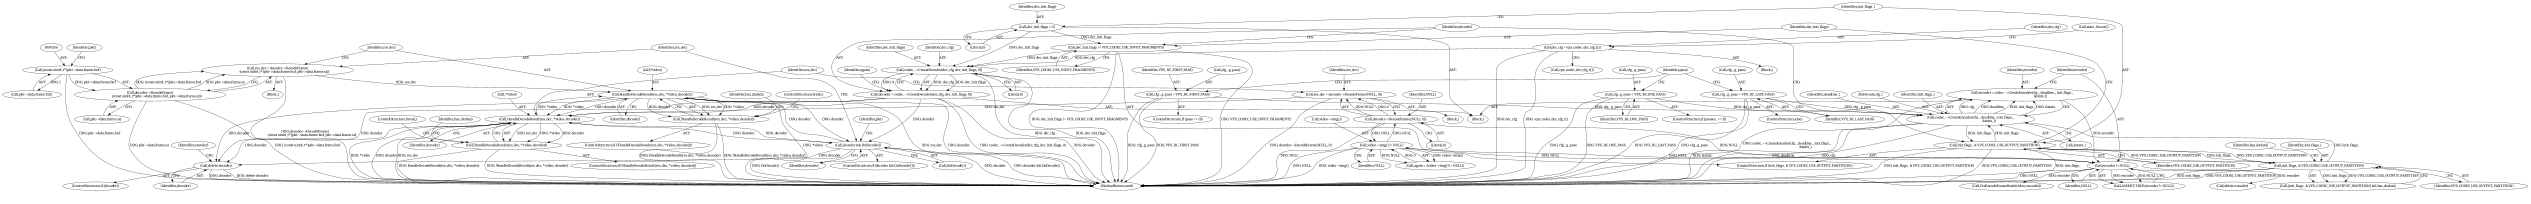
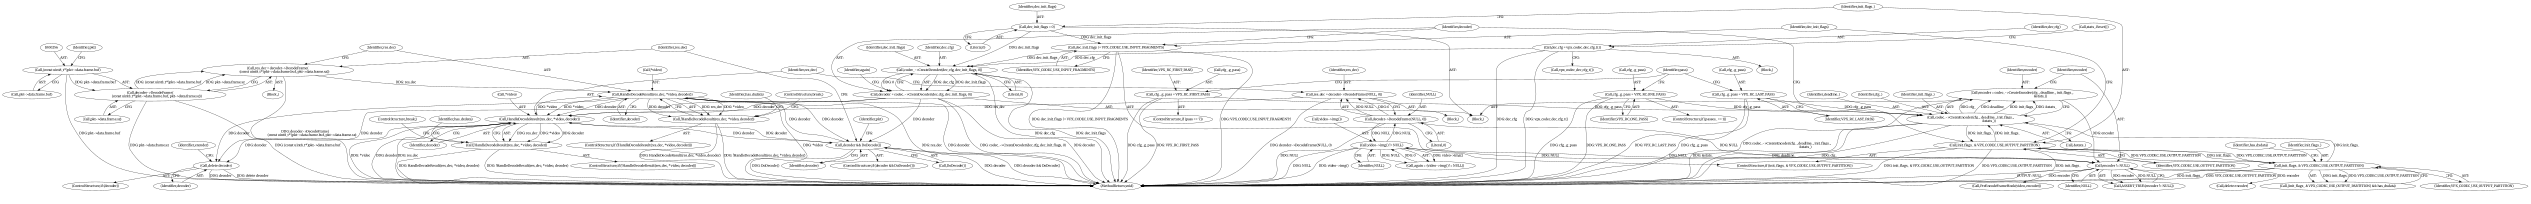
edge "(Call,(const uint8_t*)pkt->data.frame.buf)" -> "(Call,pkt->data.frame.buf)": label "DDG: 0" -> "CFG: "
node "(DoDecode,cfg_)": label "(DoDecode,cfg_)" -> "(Identifier,cfg_)"
node "(ControlStructure,if (pass == 0))": label "(ControlStructure,if (pass == 0))" -> "(ControlStructure,if (pass == 7))"
node "(ControlStructure,else)": removed
edge "(Call,decoder && DoDecode())" -> "(Call,delete decoder)": removed, label "DDG: decoder"
edge "(Call,encoder != NULL)" -> "(MethodReturn,void)": label "DDG: NULL" -> "OUTPUT: NULL"
